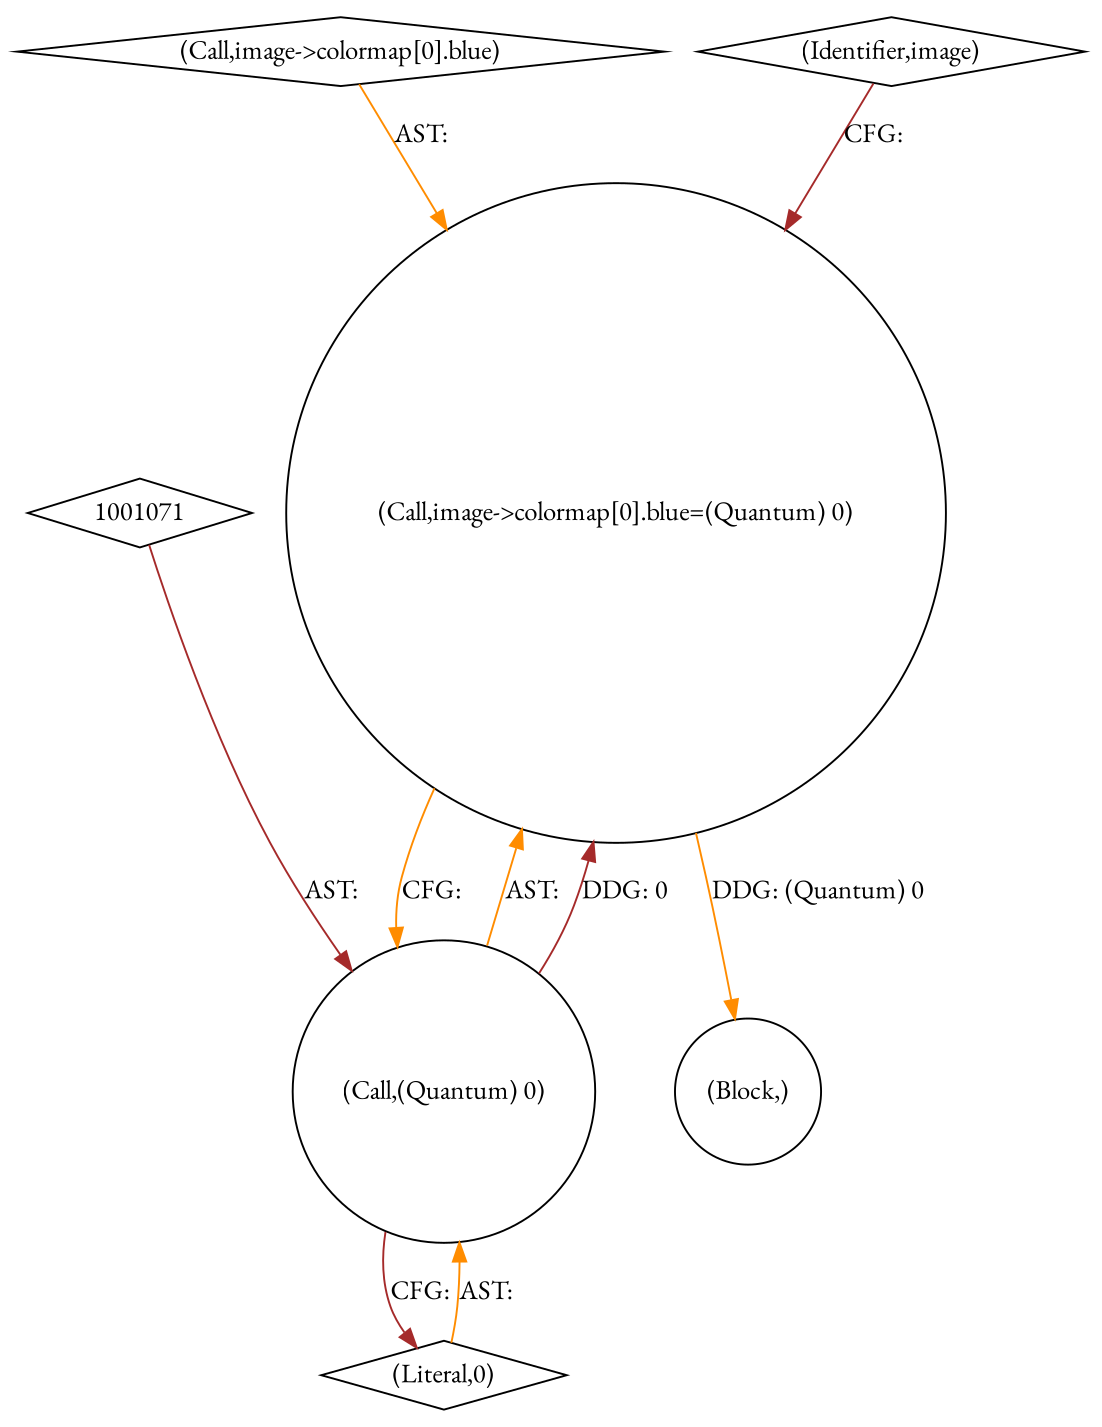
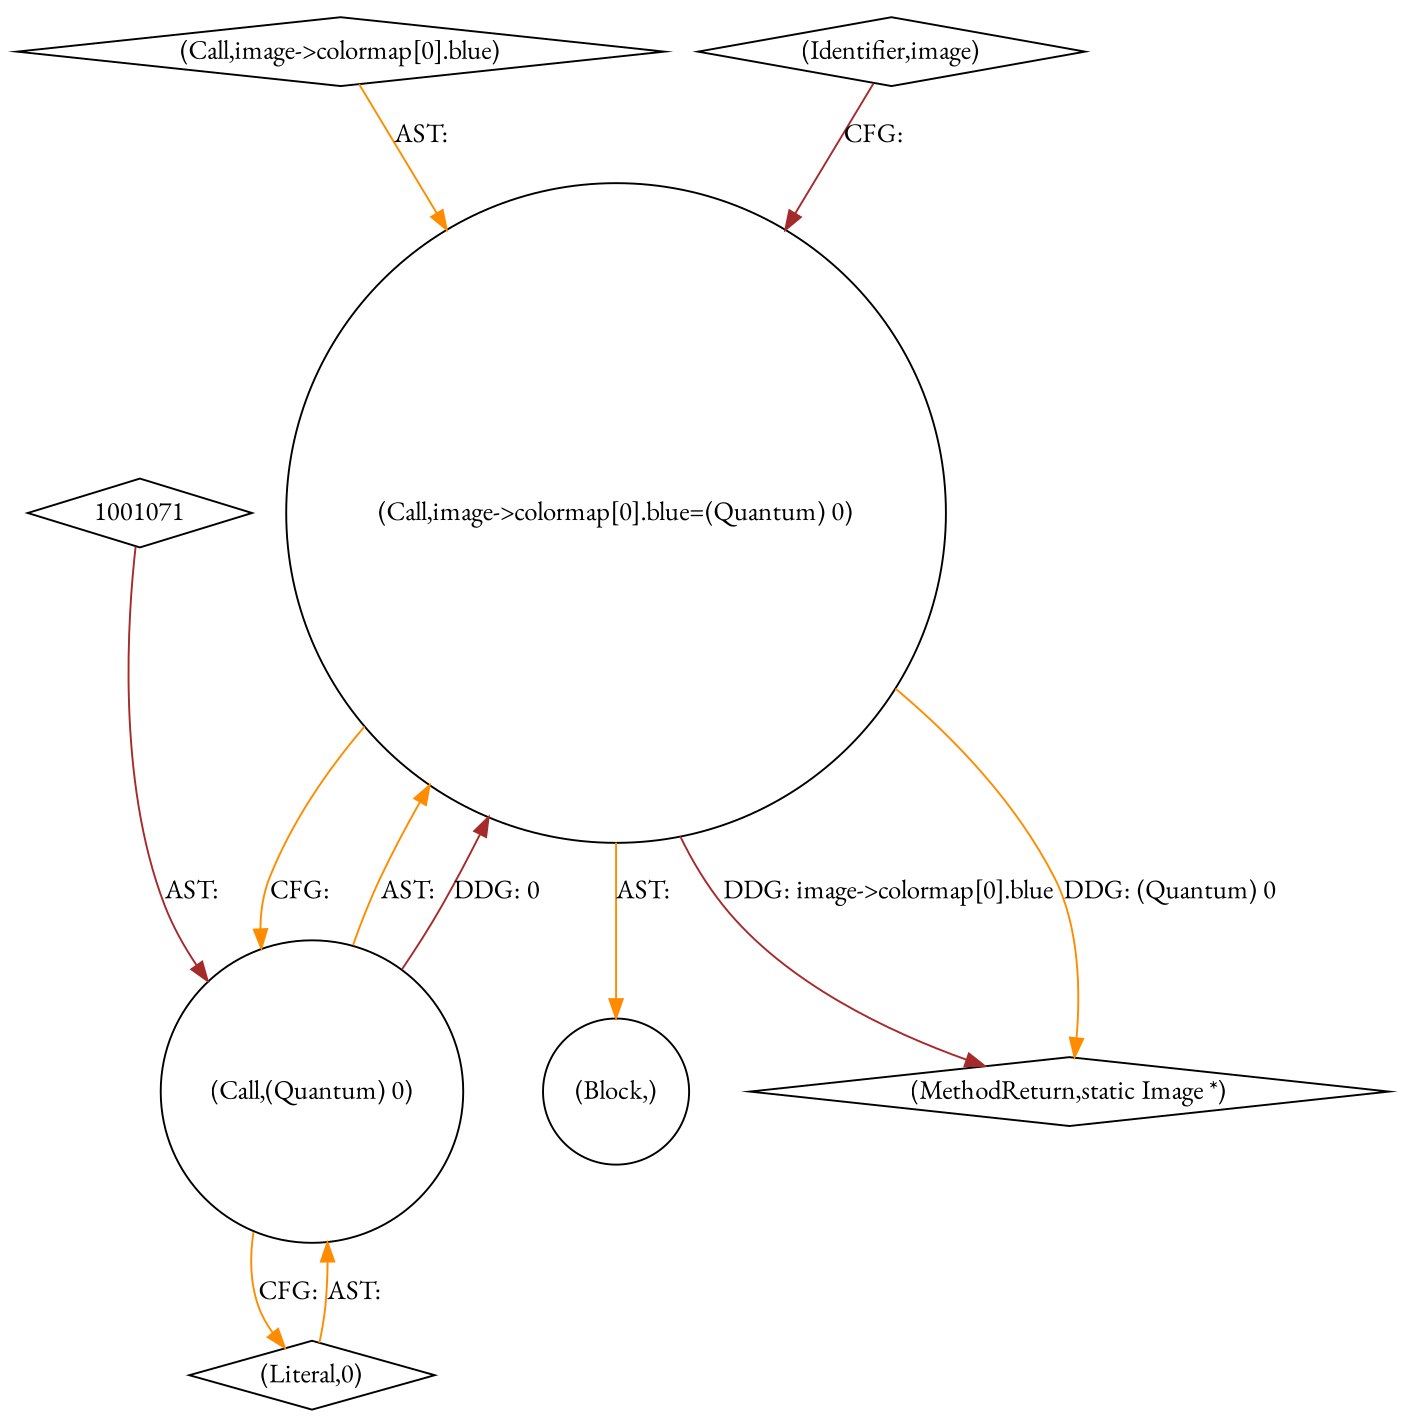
edge "(Call,image->colormap[0].blue=(Quantum) 0)" -> "(Block,)": label "DDG: (Quantum) 0" -> "AST: "
node "(MethodReturn,static Image *)": added
edge "(Call,(Quantum) 0)" -> "(Literal,0)": color brown -> darkorange
